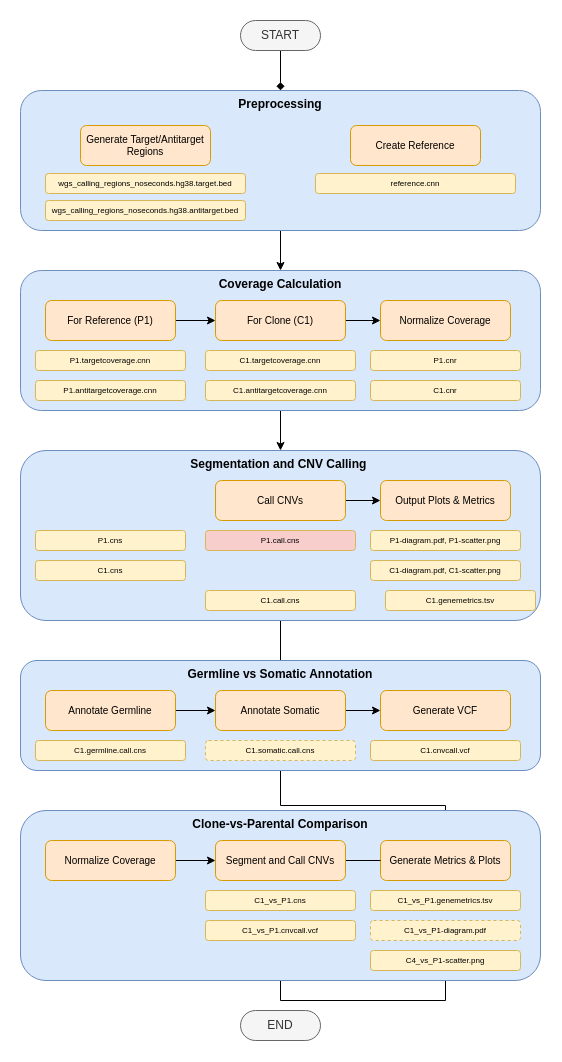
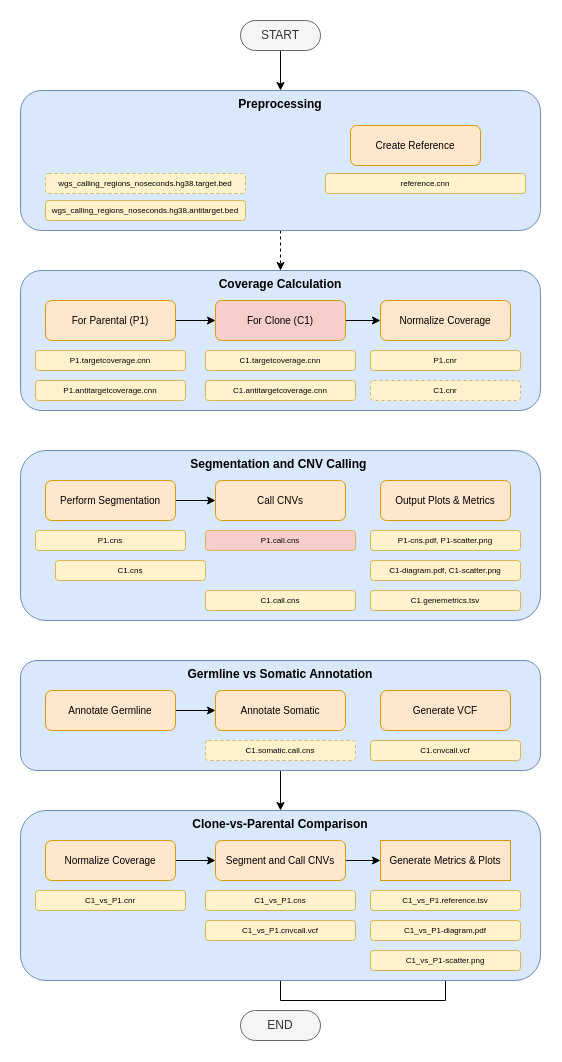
edge "START" -> "Preprocessing": arrowhead diamond -> classic
node "Generate Target/Antitarget Regions": removed
node "wgs_calling_regions_noseconds.hg38.target.bed": style solid -> dashed
node "reference.cnn": moved (416, 184) -> (426, 184)
edge "Preprocessing" -> "Coverage Calculation": style solid -> dashed
node "For Reference (P1)": label "For Reference (P1)" -> "For Parental (P1)"
node "For Clone (C1)": fillcolor #ffe6cc -> #f8cecc
node "C1.cnr": style solid -> dashed
edge "Coverage Calculation" -> "Segmentation and CNV Calling": removed
node "Perform Segmentation": added
edge "Perform Segmentation" -> "Call CNVs": added
edge "Call CNVs" -> "Output Plots & Metrics": removed
node "P1-diagram.pdf, P1-scatter.png": label "P1-diagram.pdf, P1-scatter.png" -> "P1-cns.pdf, P1-scatter.png"
node "C1.cns": moved (111, 571) -> (131, 571)
node "C1.genemetrics.tsv": moved (461, 601) -> (446, 601)
edge "Segmentation and CNV Calling" -> "Annotate Somatic": removed
edge "Annotate Somatic" -> "Generate VCF": removed
node "C1.germline.call.cns": removed
edge "Germline vs Somatic Annotation" -> "Generate Metrics & Plots": now "Germline vs Somatic Annotation" -> "Clone-vs-Parental Comparison"
edge "Segment and Call CNVs" -- "Generate Metrics & Plots": arrowhead none -> classic
node "Generate Metrics & Plots": shape rounded rectangle -> rectangle
node "C1_vs_P1.cnr": added
node "C1_vs_P1.genemetrics.tsv": label "C1_vs_P1.genemetrics.tsv" -> "C1_vs_P1.reference.tsv"
node "C1_vs_P1-diagram.pdf": style dashed -> solid
node "C4_vs_P1-scatter.png": label "C4_vs_P1-scatter.png" -> "C1_vs_P1-scatter.png"
